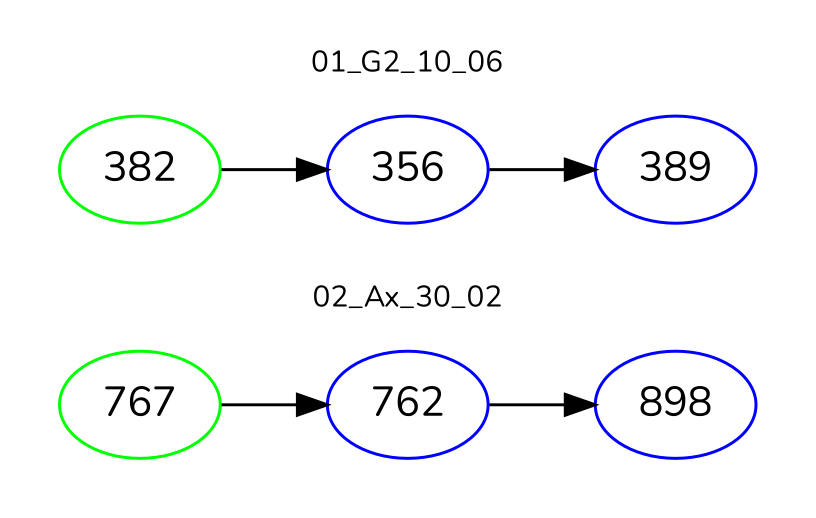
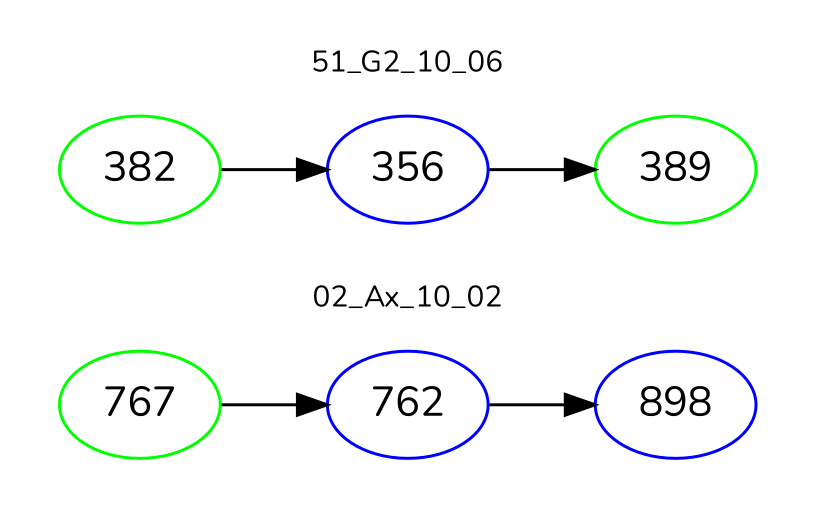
cluster "01_G2_10_06": label "01_G2_10_06" -> "51_G2_10_06"
node "389": color blue -> green
cluster "02_Ax_30_02": label "02_Ax_30_02" -> "02_Ax_10_02"
